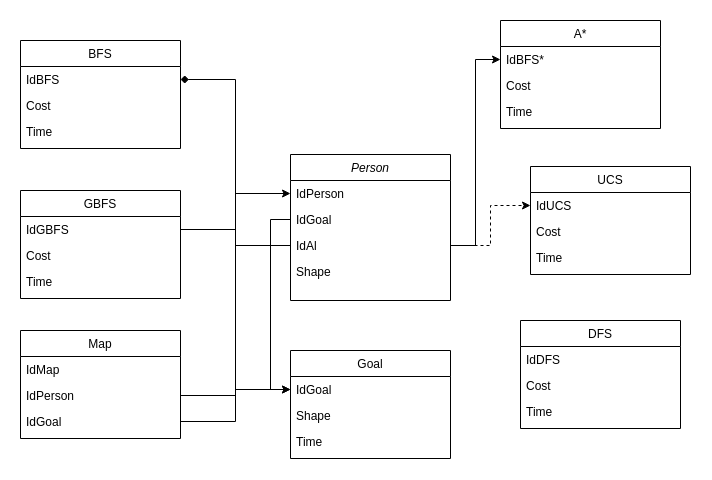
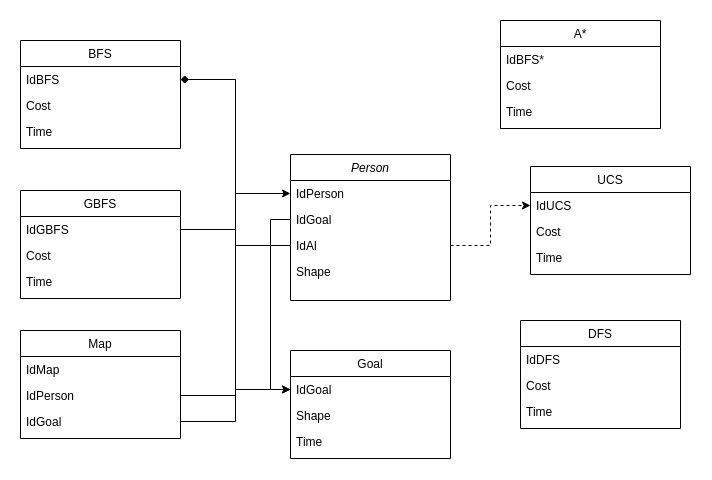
edge "IdAl" -> "IdBFS*": removed
